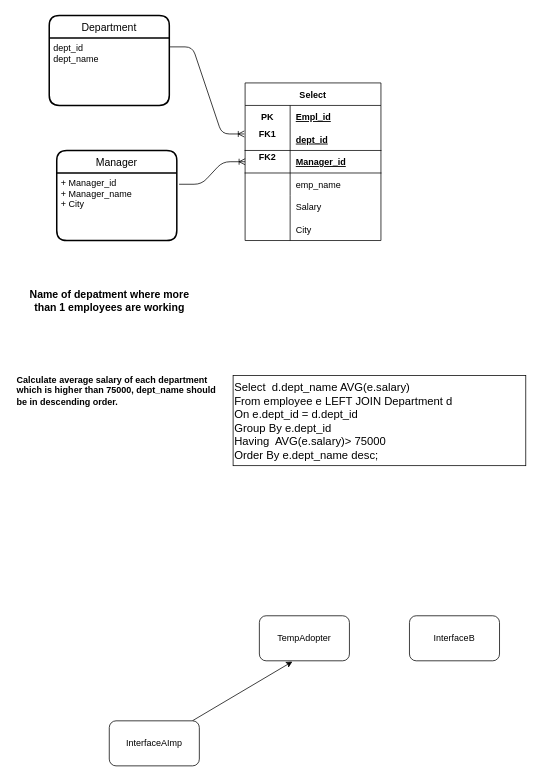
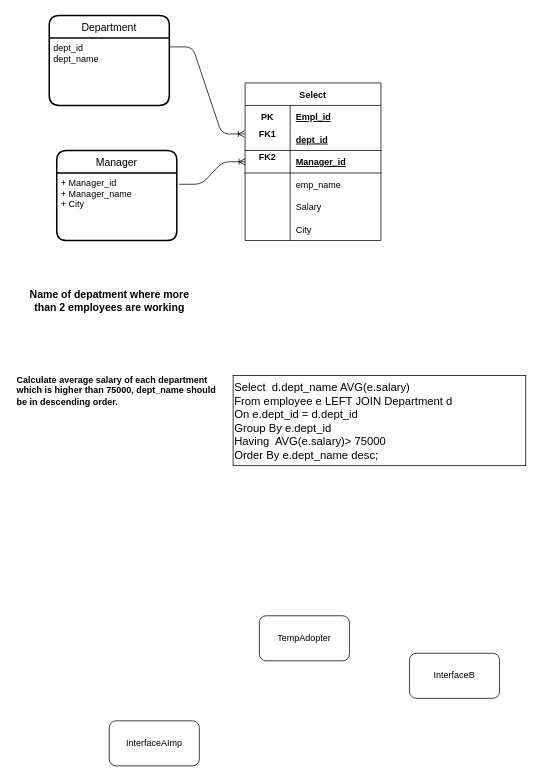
node "Name of depatment where more than 1 employees are working": label "Name of depatment where more than 1 employees are working" -> "Name of depatment where more than 2 employees are working"
node "InterfaceB": moved (454, 638) -> (454, 675)
edge "InterfaceAImp" -> "TempAdopter": removed
